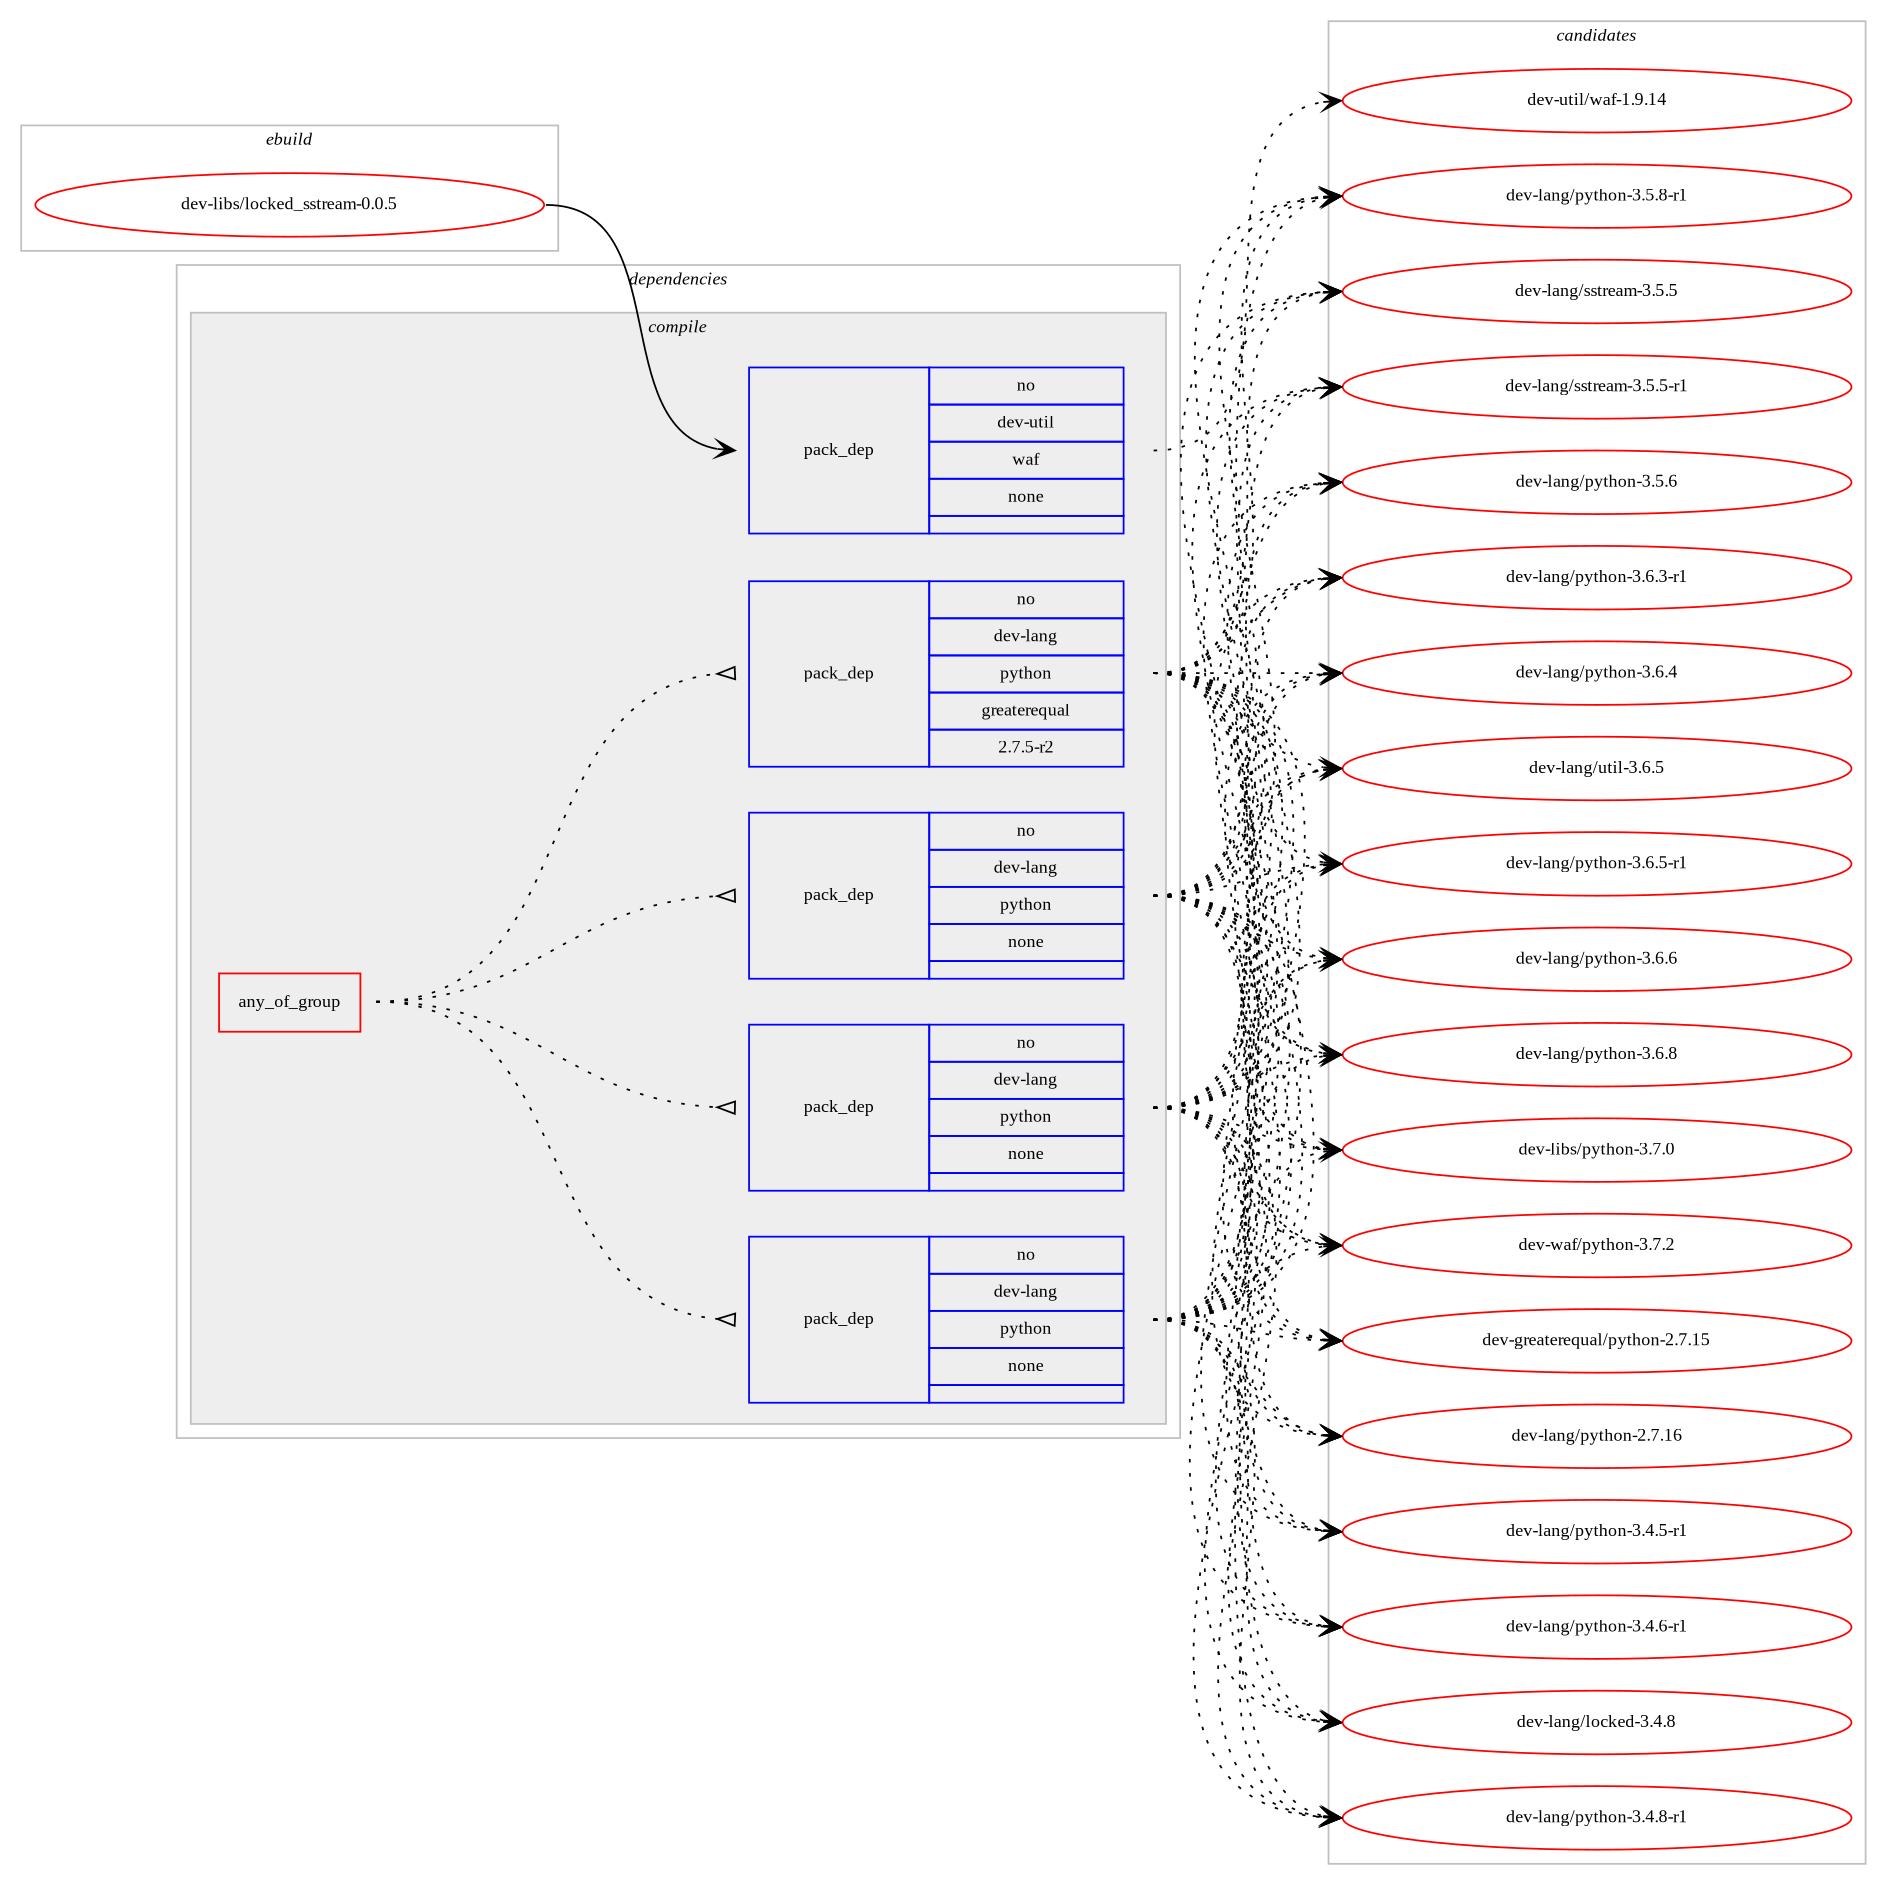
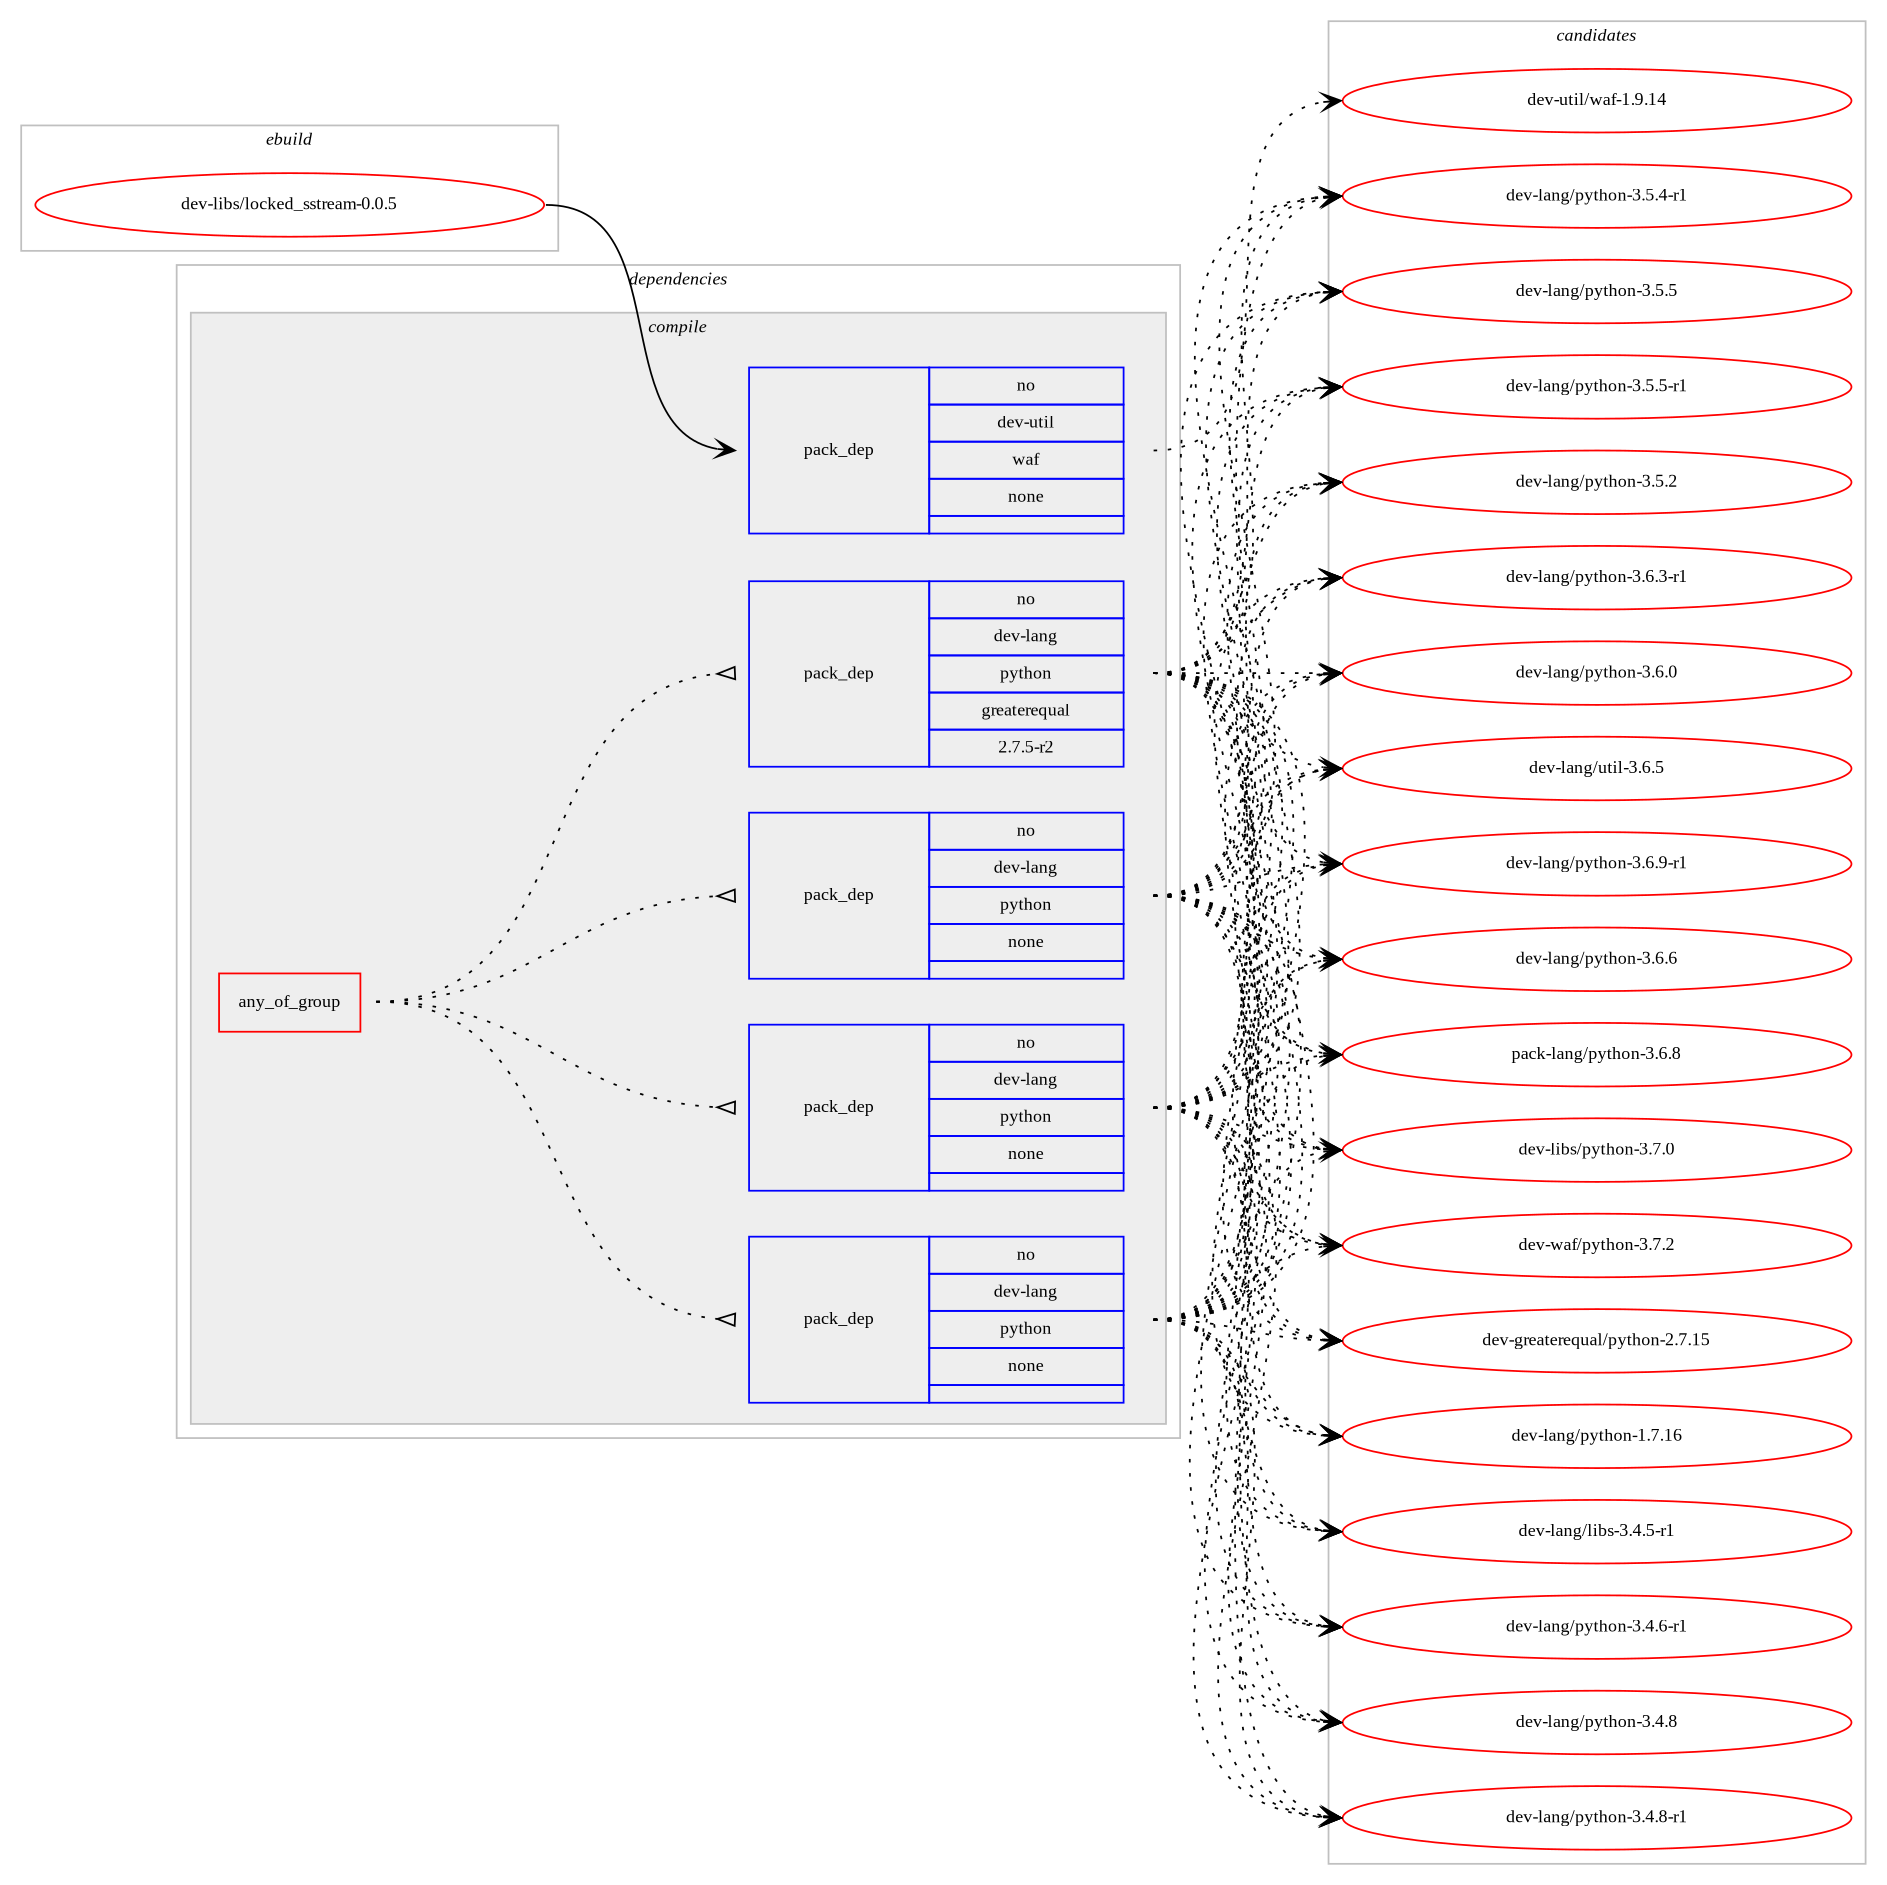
node "dev-lang/python-3.5.8-r1": label "dev-lang/python-3.5.8-r1" -> "dev-lang/python-3.5.4-r1"
node "dev-lang/sstream-3.5.5": label "dev-lang/sstream-3.5.5" -> "dev-lang/python-3.5.5"
node "dev-lang/sstream-3.5.5-r1": label "dev-lang/sstream-3.5.5-r1" -> "dev-lang/python-3.5.5-r1"
node "dev-lang/python-3.5.6": label "dev-lang/python-3.5.6" -> "dev-lang/python-3.5.2"
node "dev-lang/python-3.6.4": label "dev-lang/python-3.6.4" -> "dev-lang/python-3.6.0"
node "dev-lang/python-3.6.5-r1": label "dev-lang/python-3.6.5-r1" -> "dev-lang/python-3.6.9-r1"
node "dev-lang/python-3.6.8": label "dev-lang/python-3.6.8" -> "pack-lang/python-3.6.8"
node "dev-lang/python-2.7.16": label "dev-lang/python-2.7.16" -> "dev-lang/python-1.7.16"
node "dev-lang/python-3.4.5-r1": label "dev-lang/python-3.4.5-r1" -> "dev-lang/libs-3.4.5-r1"
node "dev-lang/locked-3.4.8": label "dev-lang/locked-3.4.8" -> "dev-lang/python-3.4.8"
